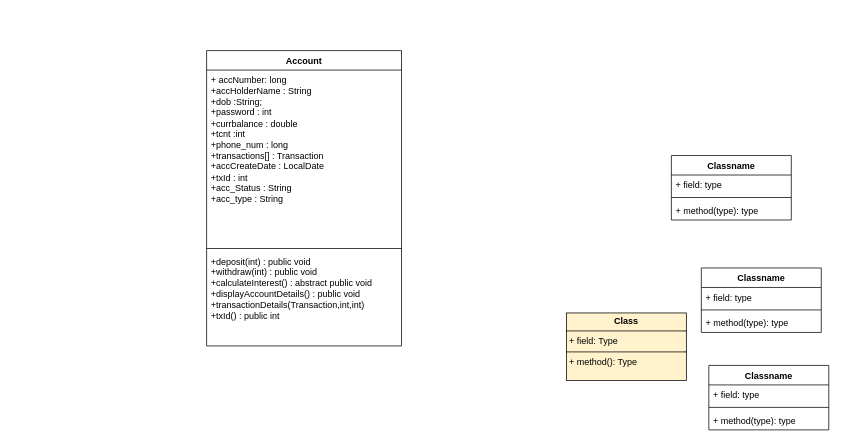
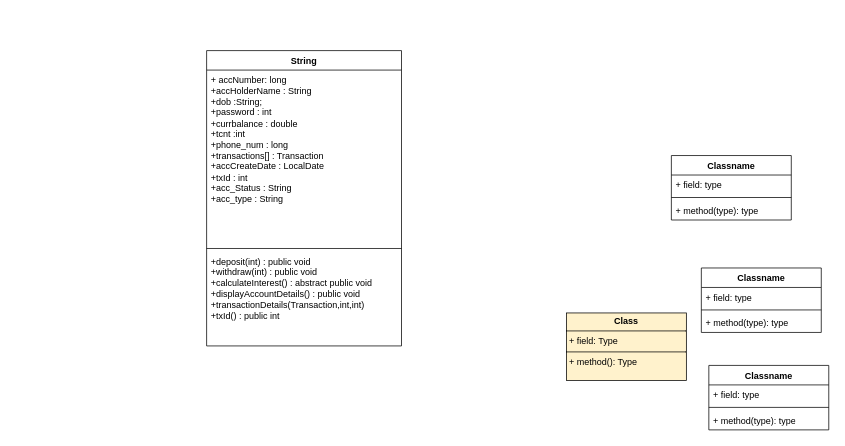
node "Account": label "Account" -> "String"
